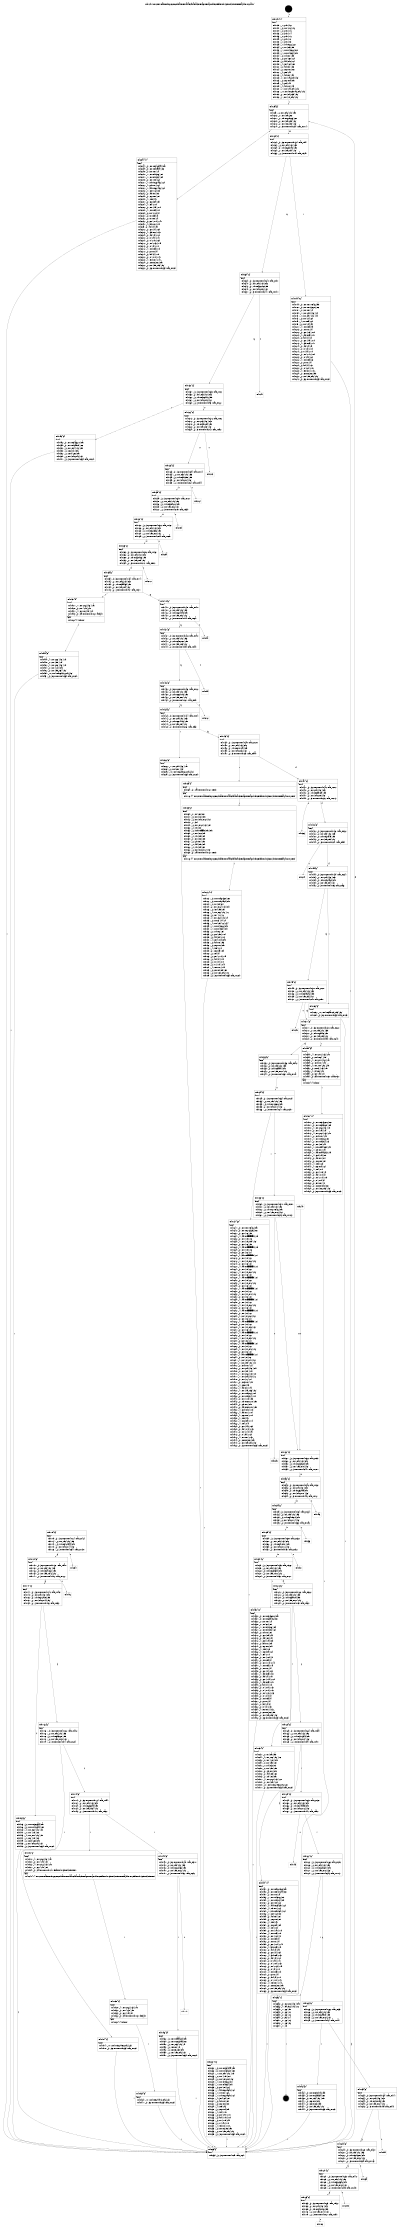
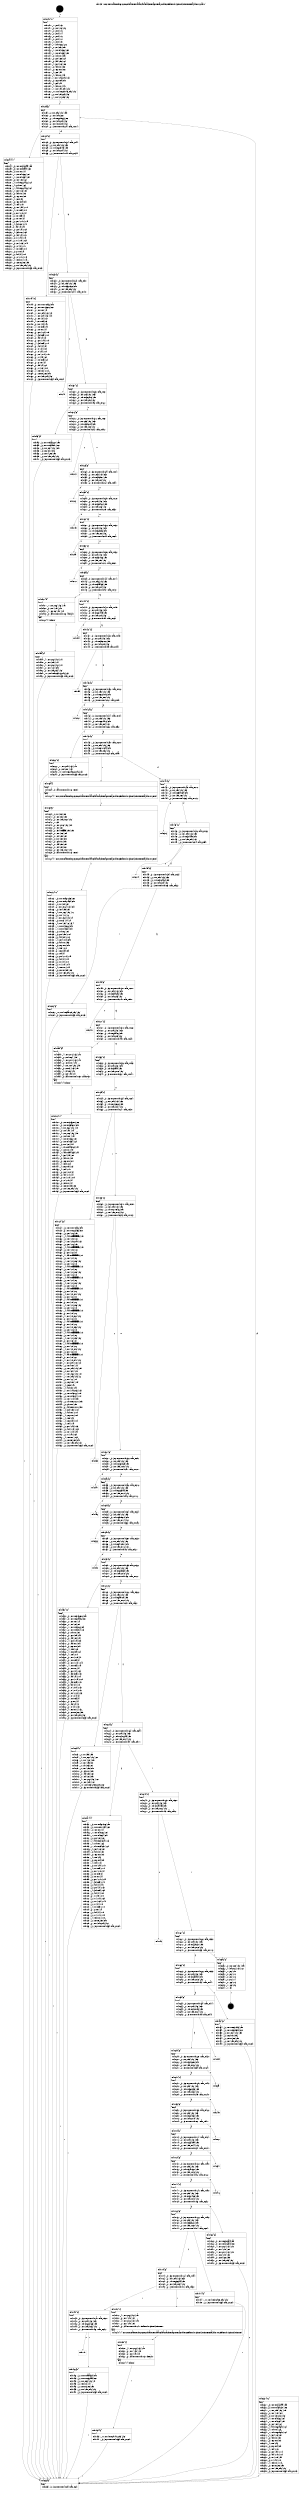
edge "0x402497" -> "0x401587 [28]": reversed
edge "0x4016f3 [28]" -> "0x40170f [28]": added, label "5"
